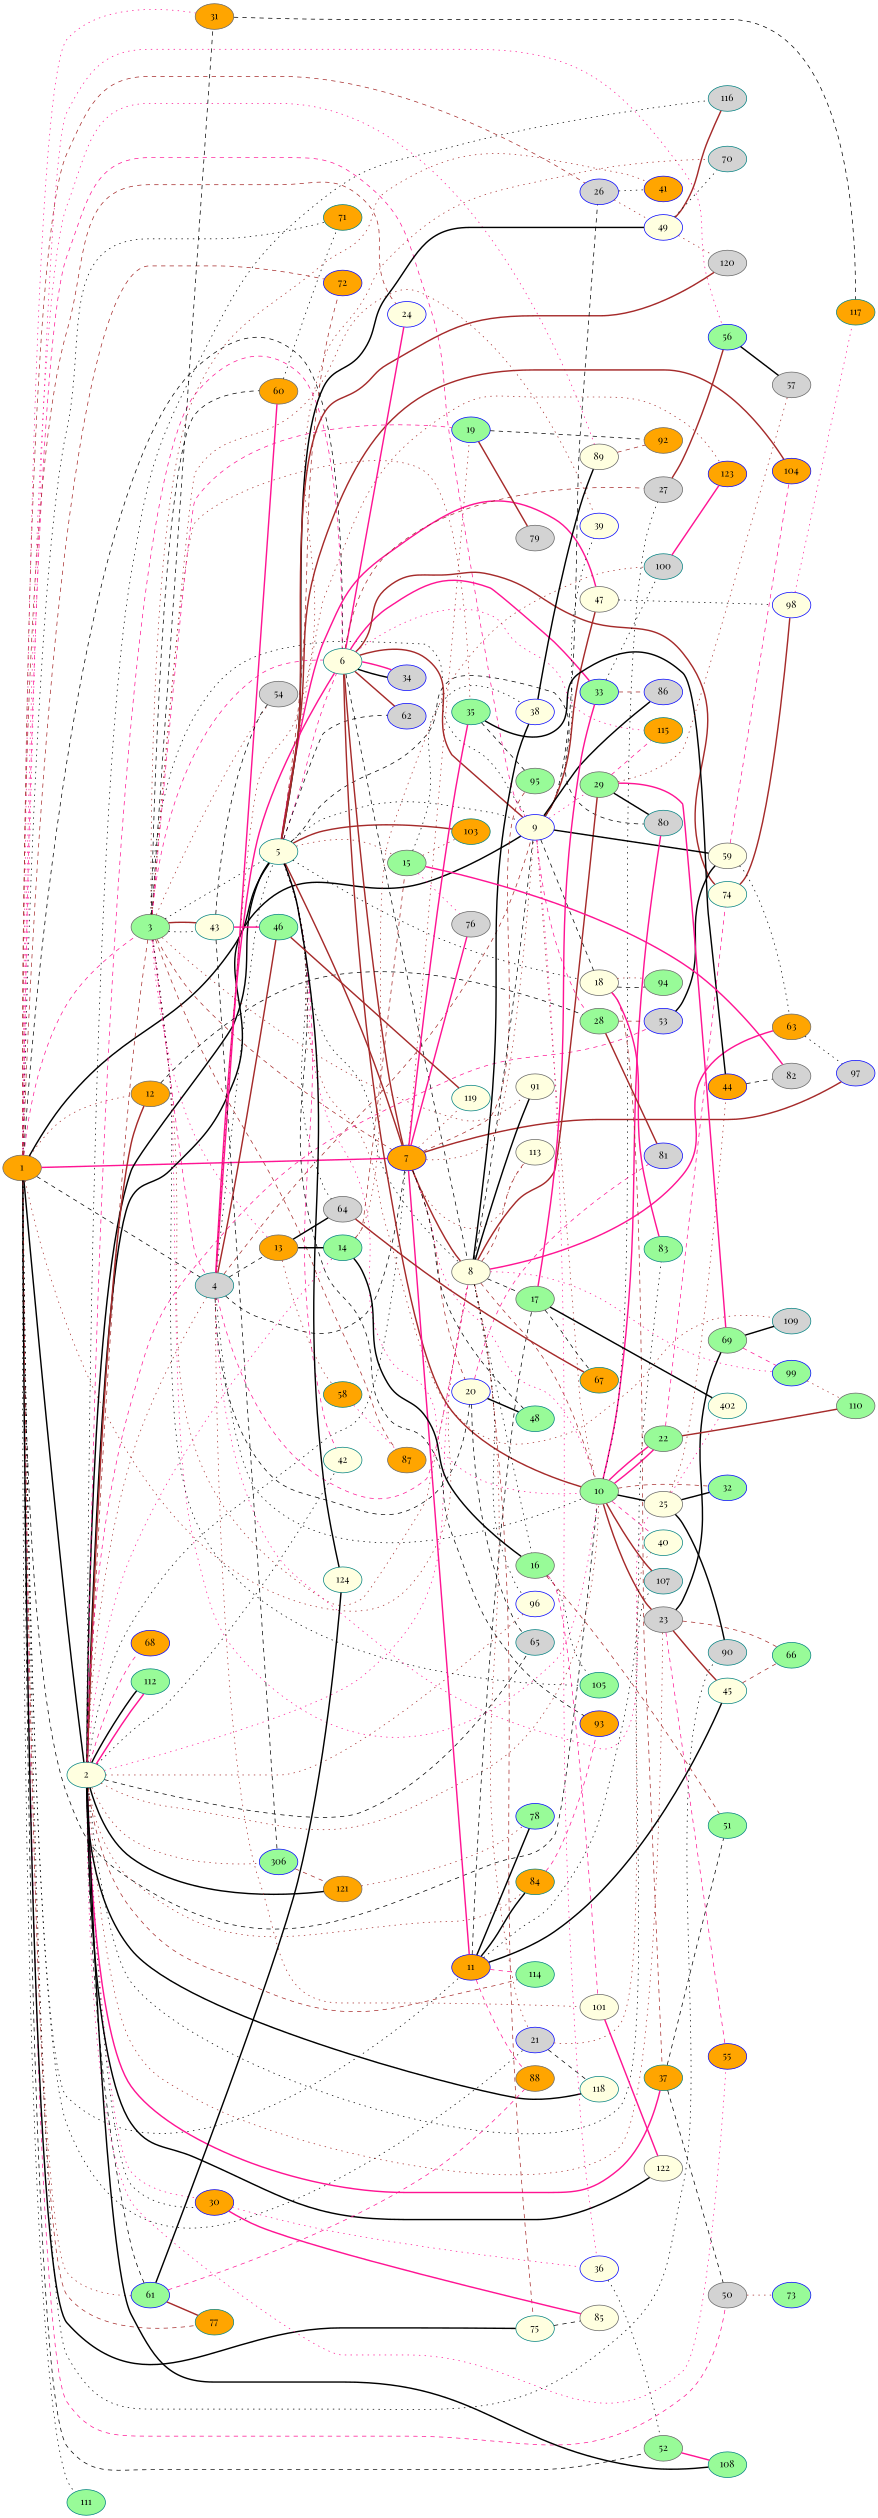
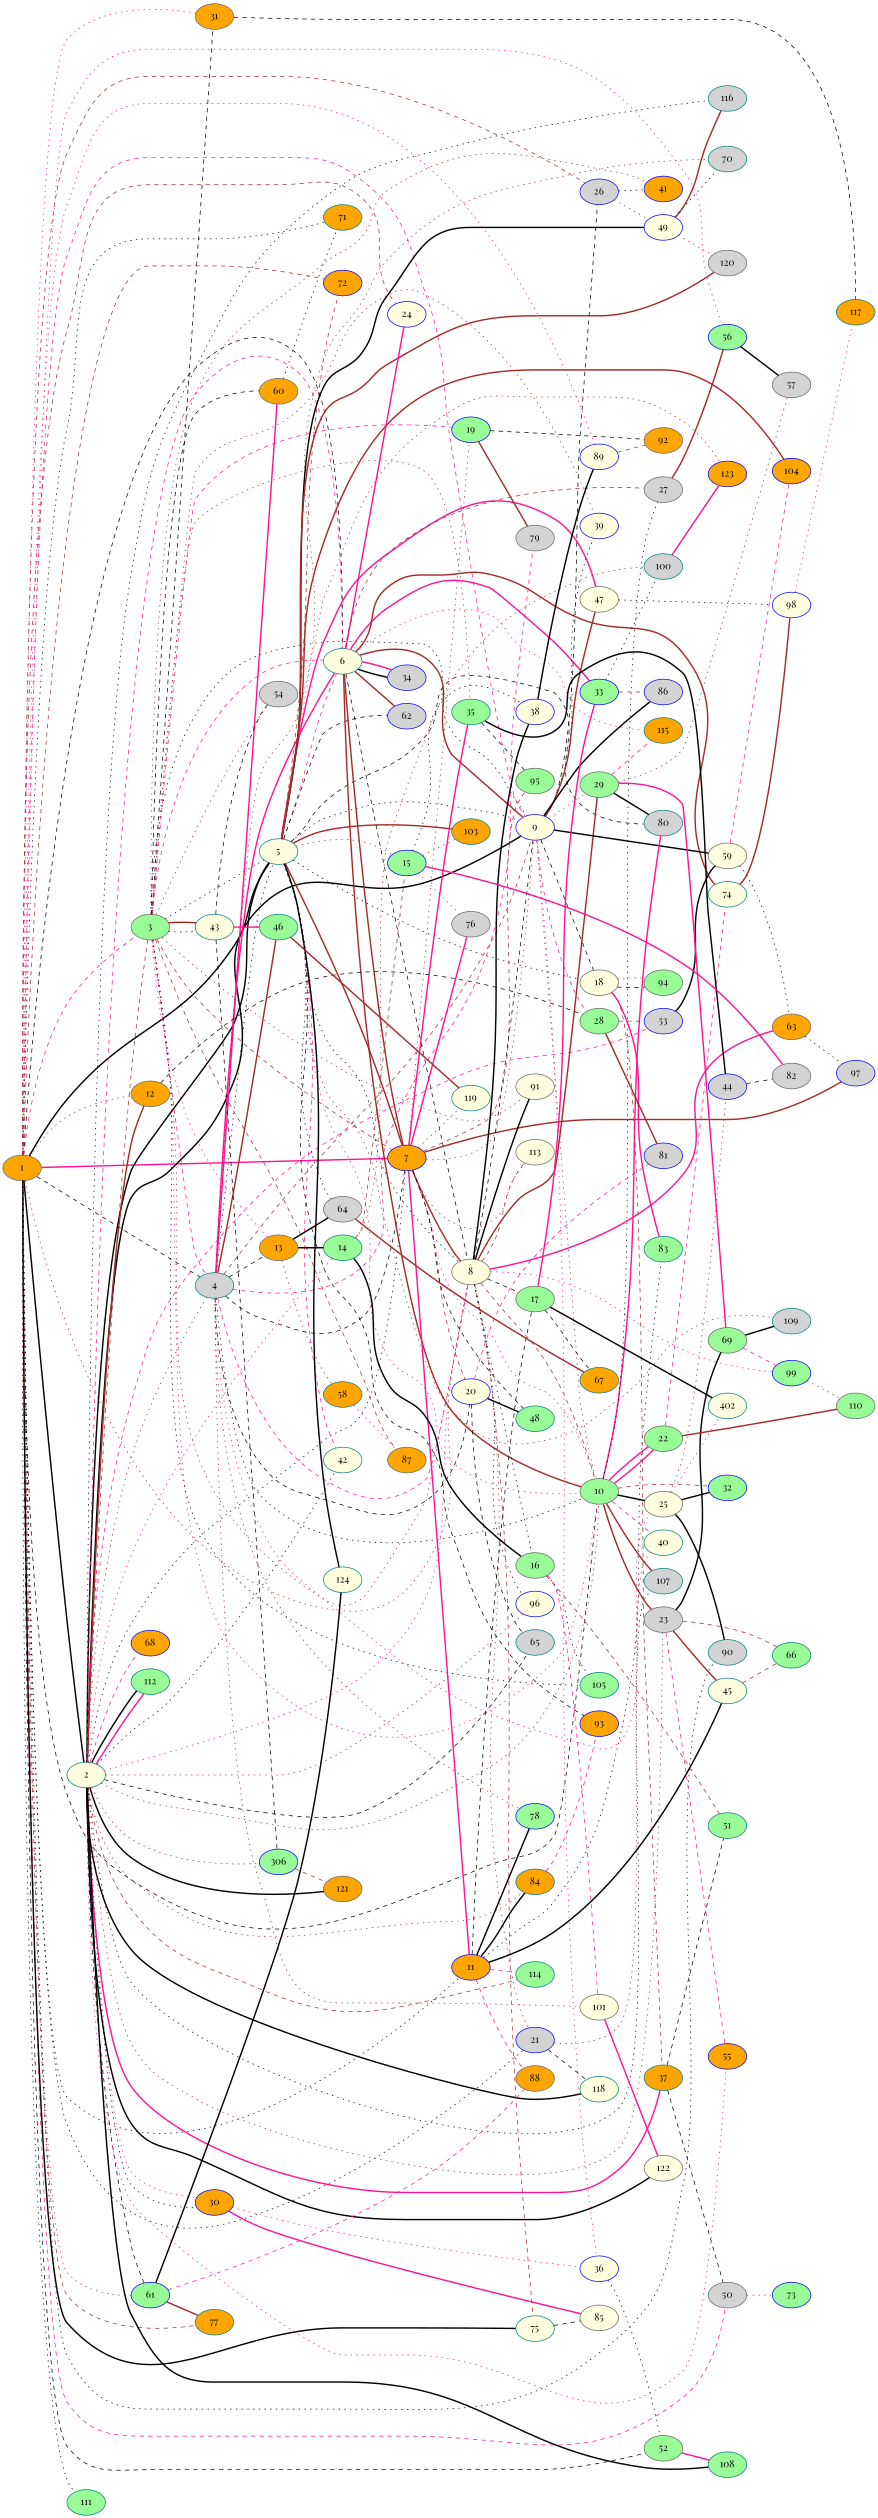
node "89": color gray40 -> blue
node "15": color gray40 -> blue
edge "79" -- "4": added
node "44": fillcolor orange -> lightgrey
edge "78" -- "121": now "78" -- "4"
